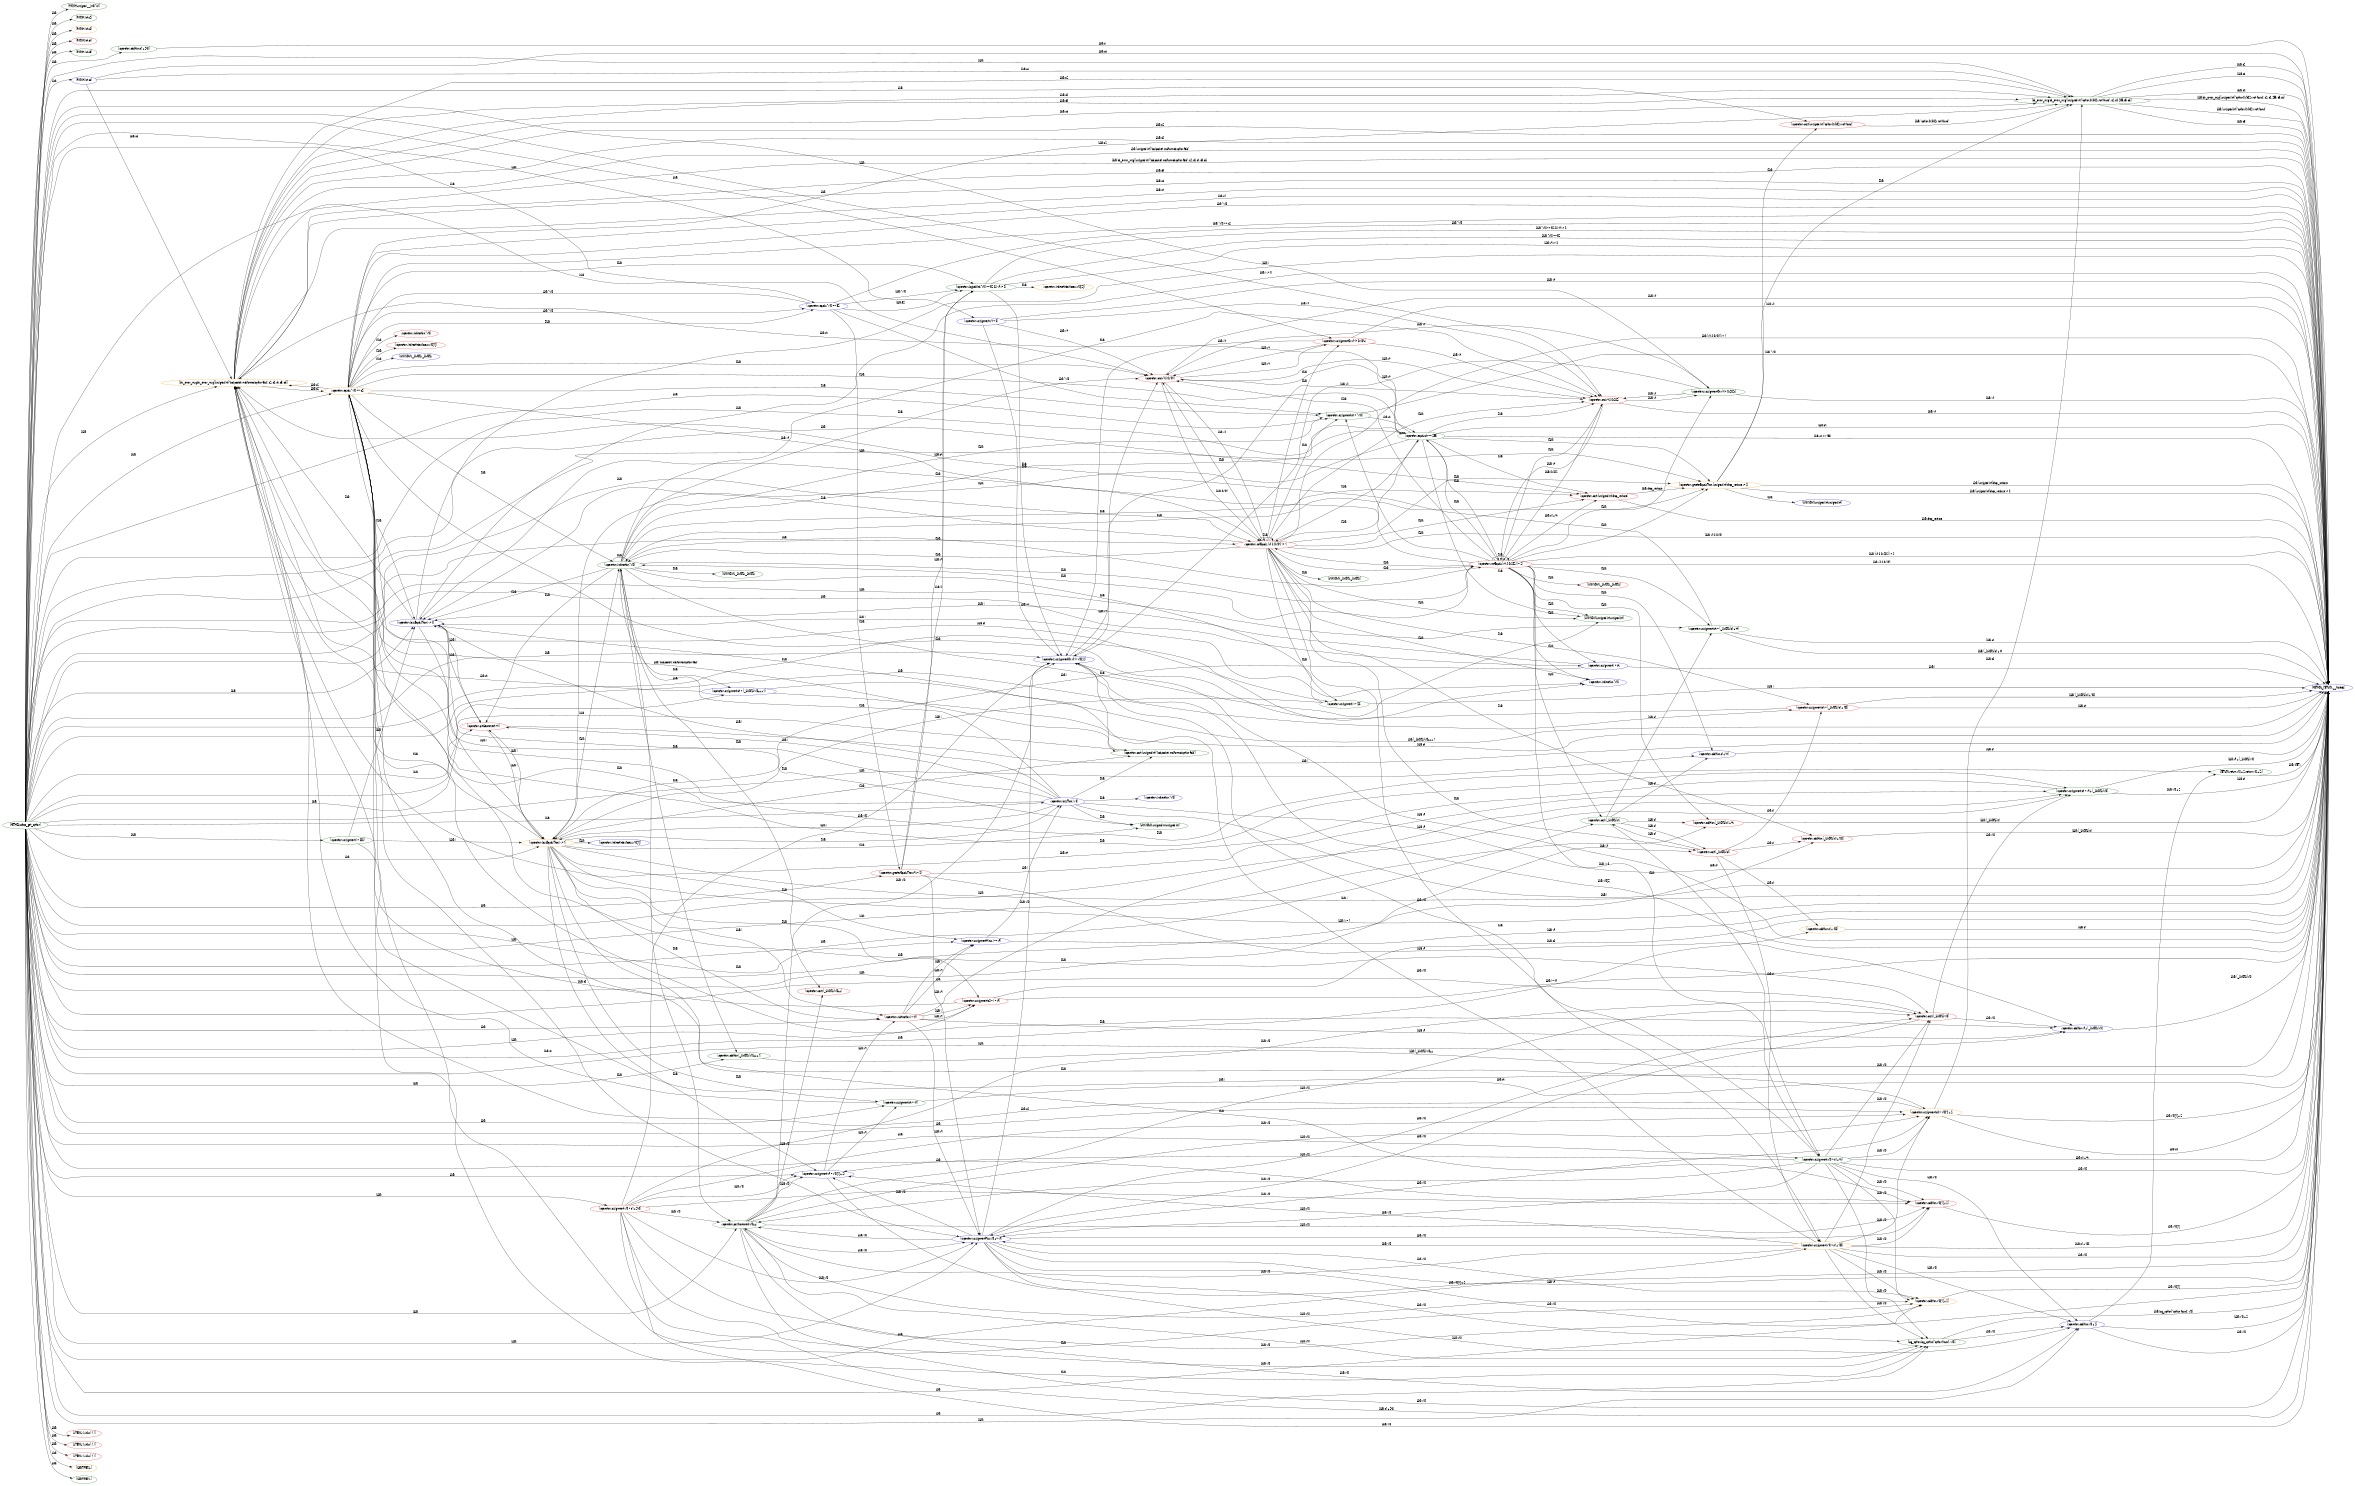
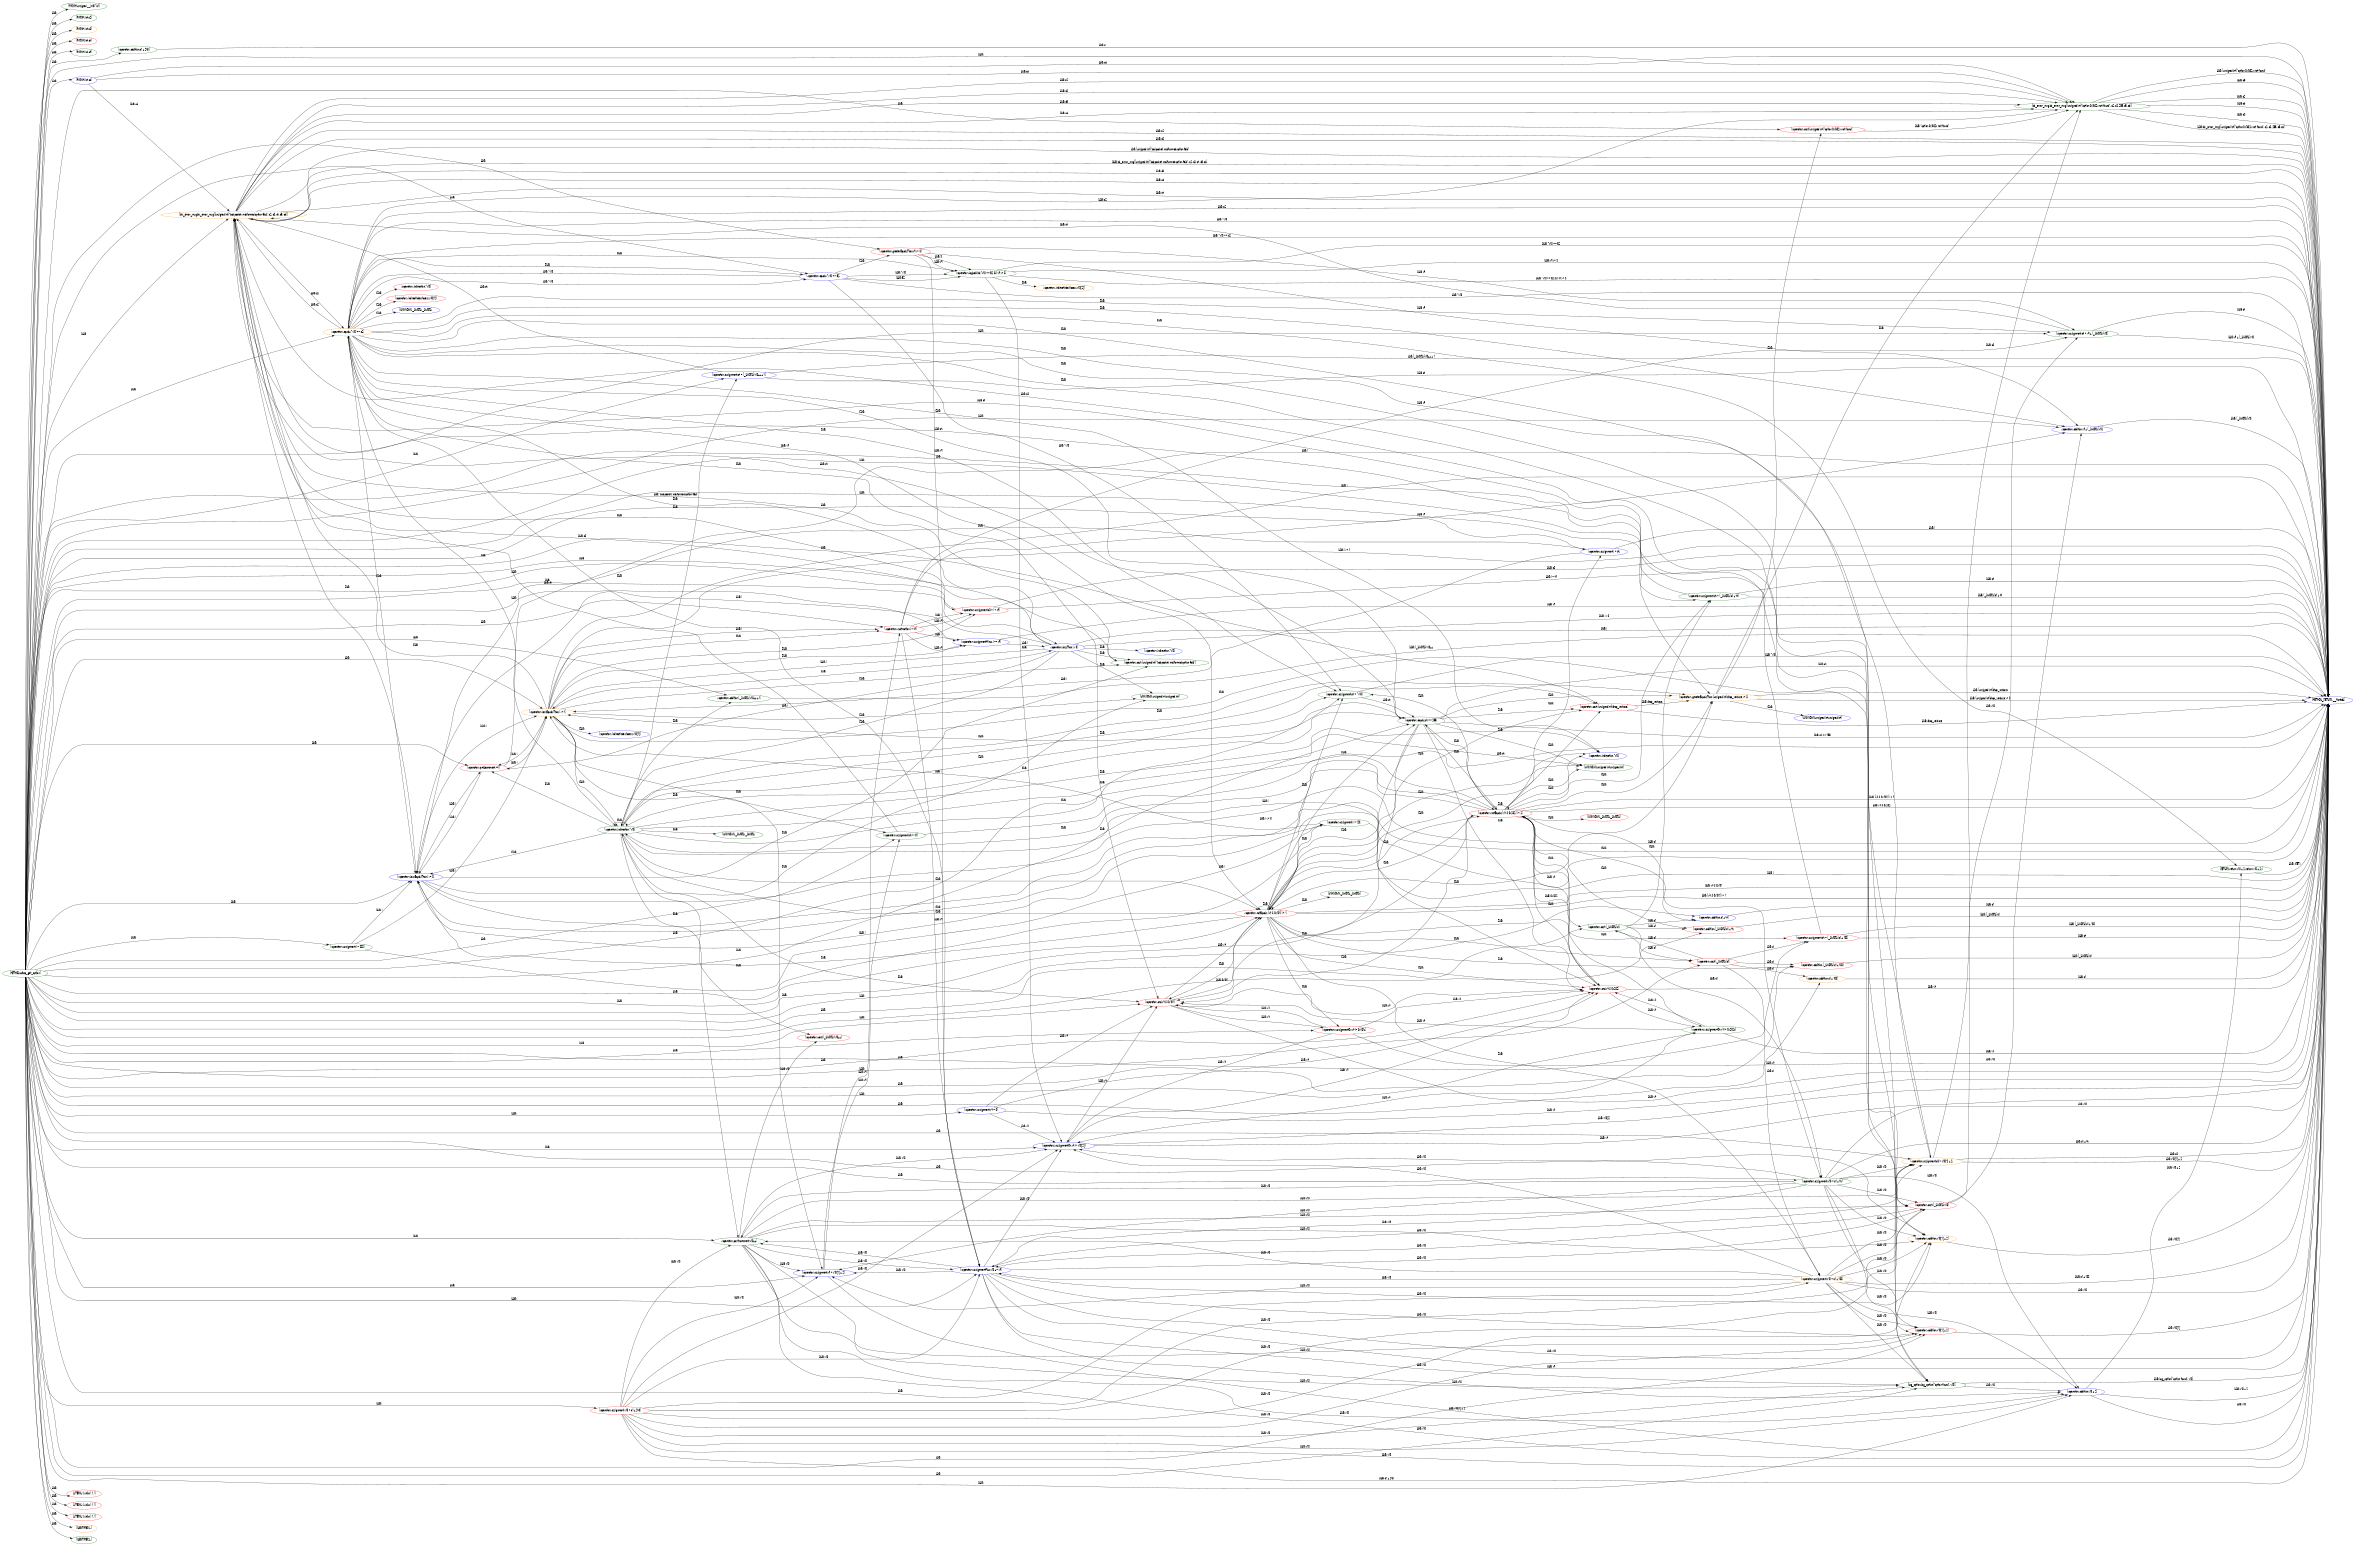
node "(PARAM,int a5)": label "(PARAM,int a5)" -> "(PARAM,int a9)"
edge "(<operator>.notEquals,(v7 & 0x202) != 2)" -> "(<operator>.cast,(unsigned int)dhcp_verbose)": label "DDG: a1 + 44" -> "CDG: "
edge "(<operator>.assignment,v10 = a1 + 240)" -> "(<operator>.addition,v10 + 2)": added, label "DDG: v10"
